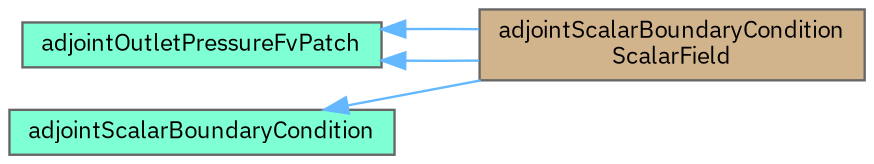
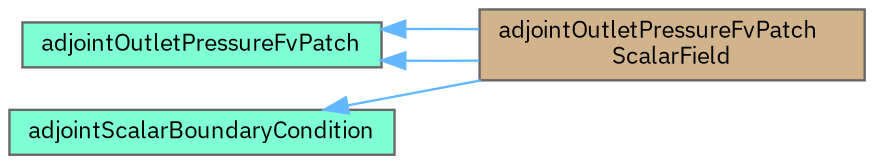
node "adjointScalarBoundaryCondition ScalarField": label "adjointScalarBoundaryCondition ScalarField" -> "adjointOutletPressureFvPatch ScalarField"
